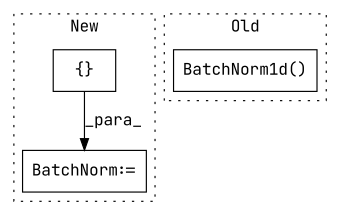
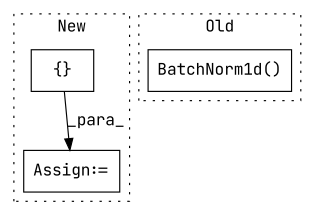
node "BatchNorm:=": label "BatchNorm:=" -> "Assign:="
